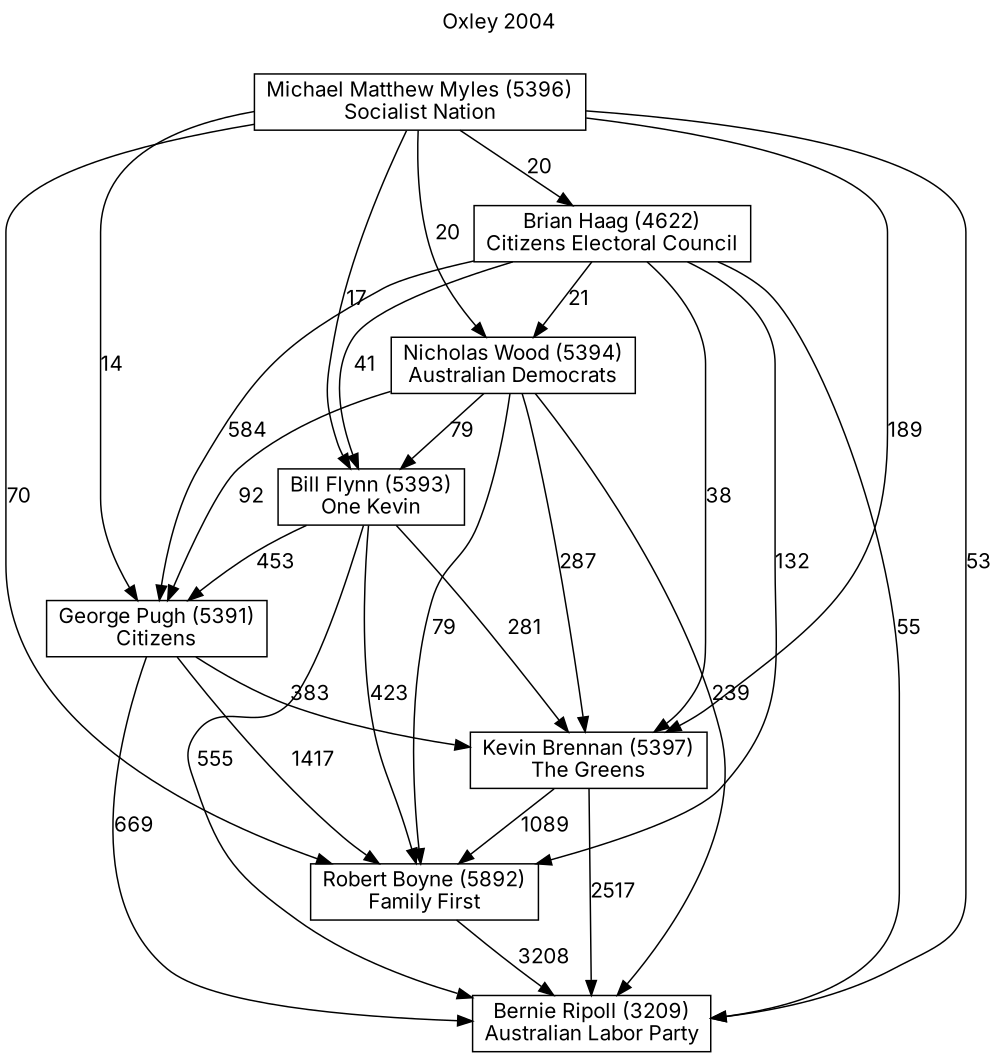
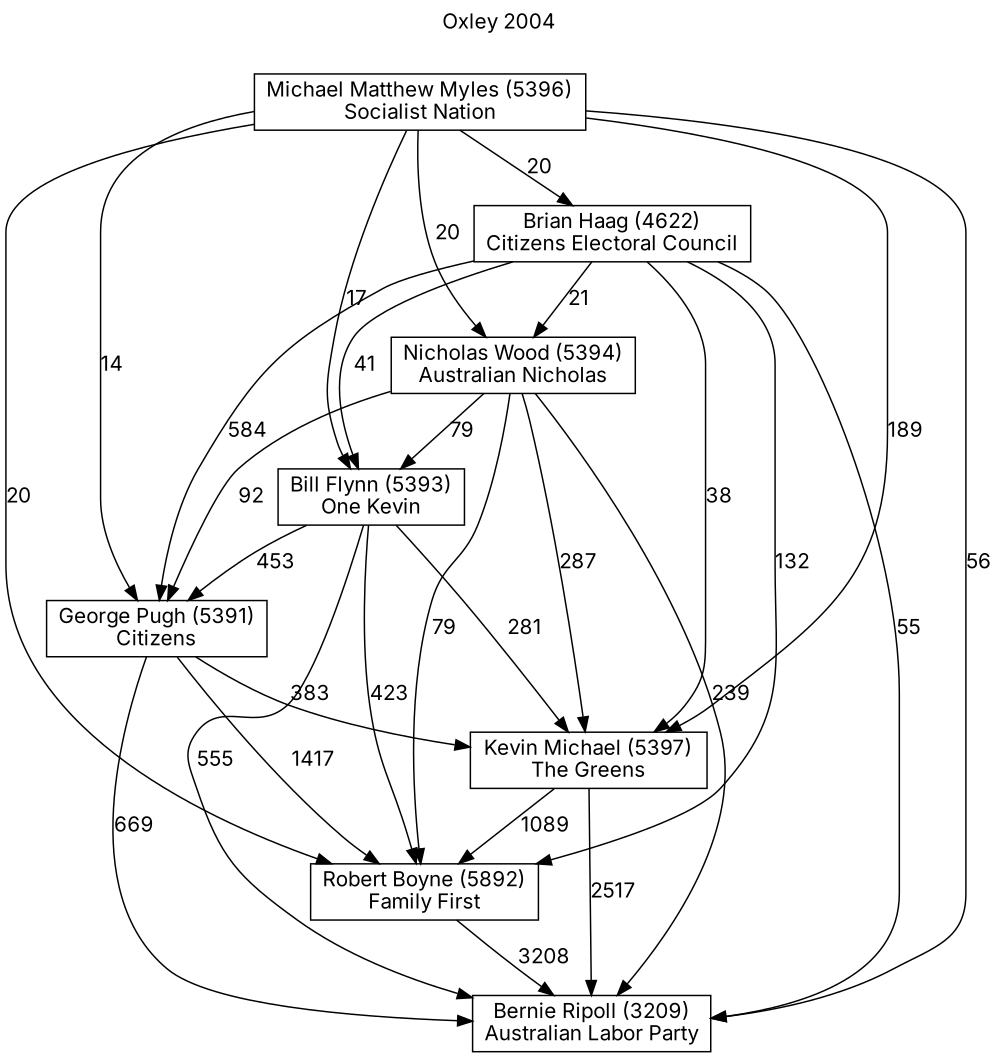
node "Nicholas Wood (5394) Australian Democrats": label "Nicholas Wood (5394) Australian Democrats" -> "Nicholas Wood (5394) Australian Nicholas"
edge "Michael Matthew Myles (5396) Socialist Nation" -> "Robert Boyne (5892) Family First": label "70" -> "20"
edge "Michael Matthew Myles (5396) Socialist Nation" -> "Bernie Ripoll (3209) Australian Labor Party": label "53" -> "56"
node "Kevin Brennan (5397) The Greens": label "Kevin Brennan (5397) The Greens" -> "Kevin Michael (5397) The Greens"
